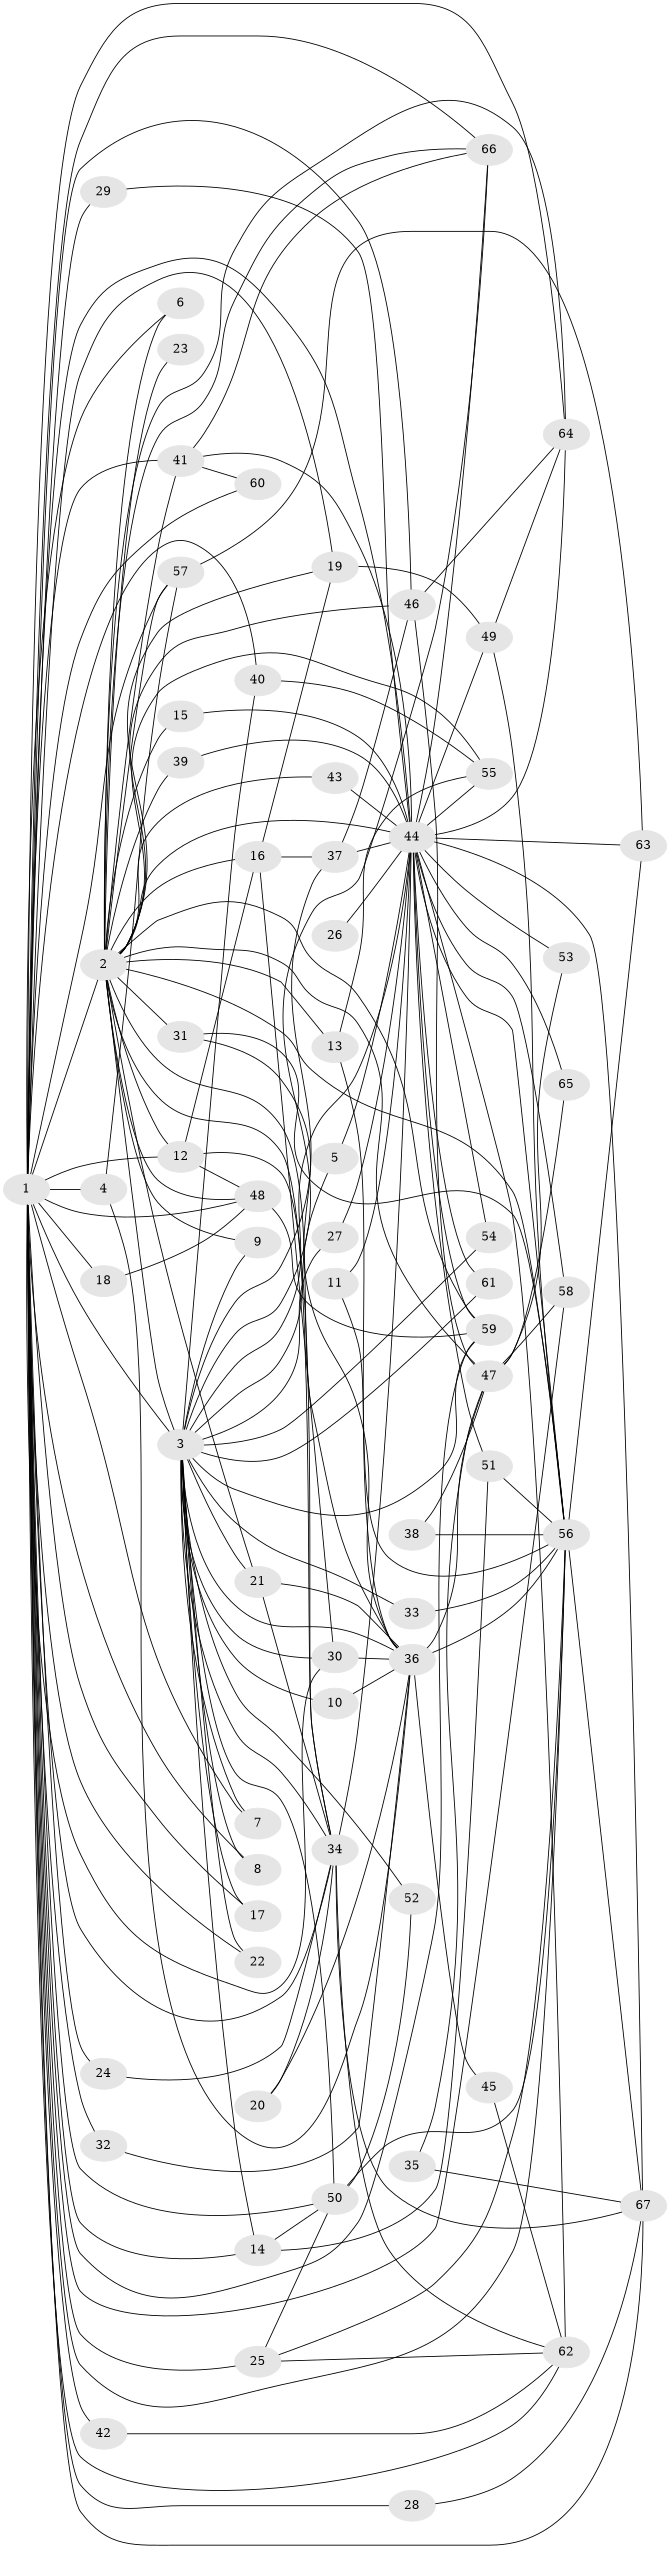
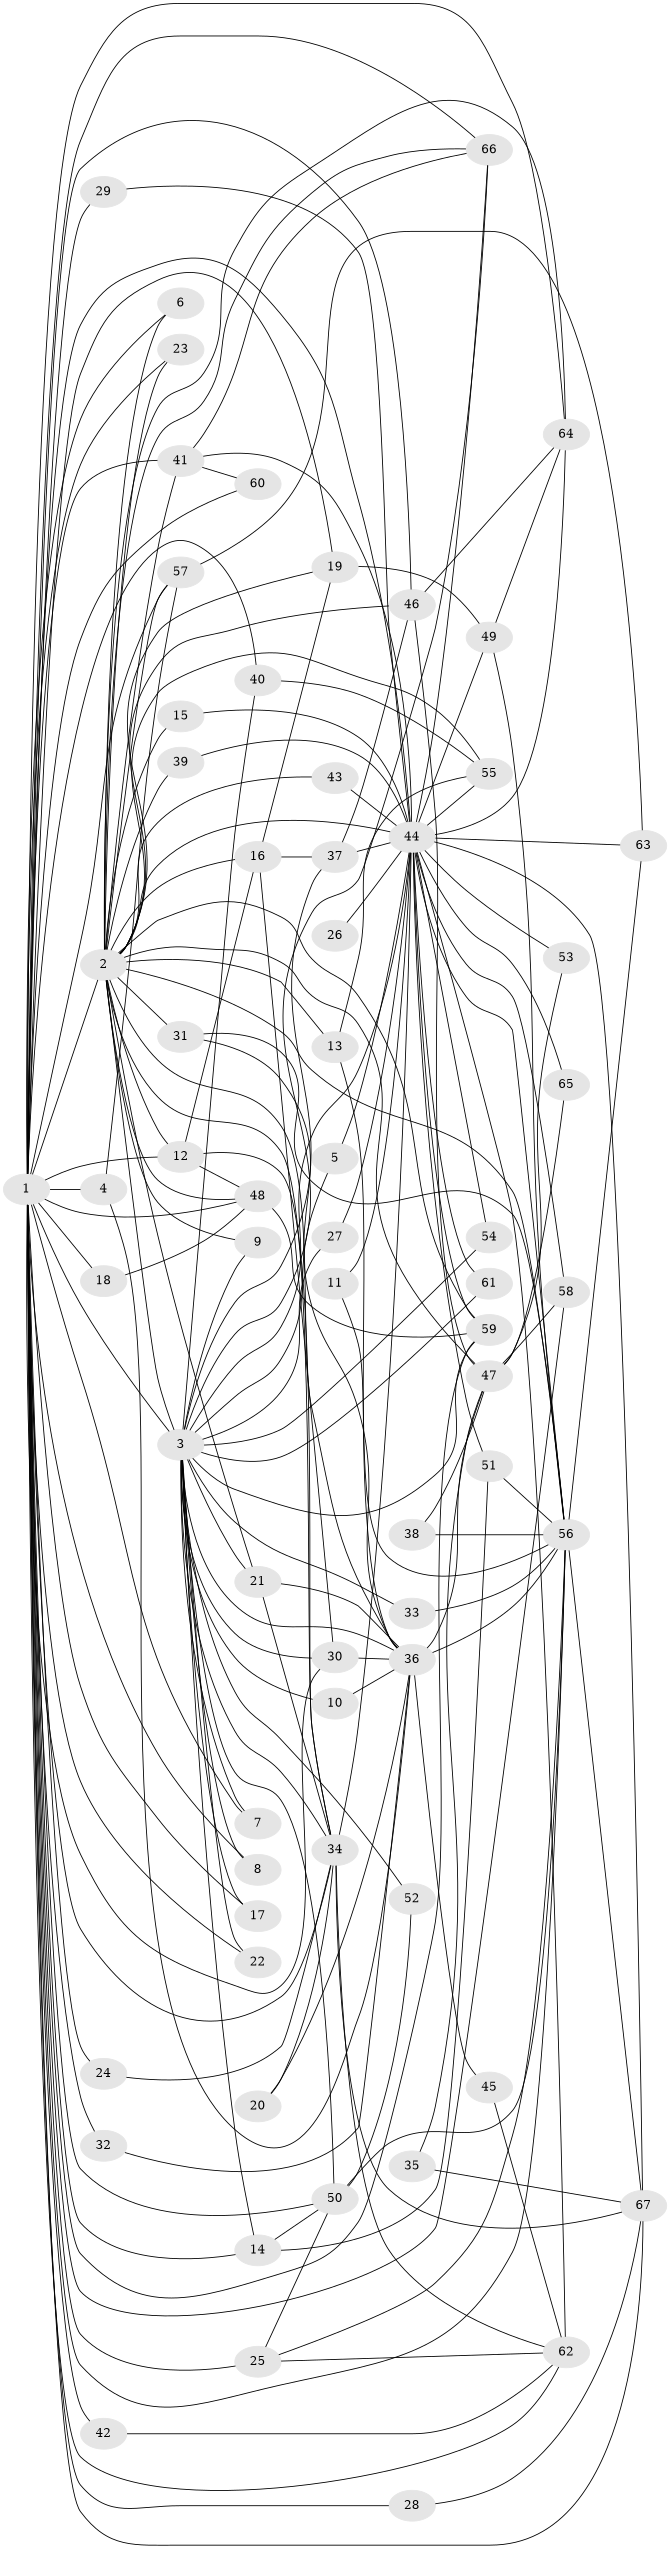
edge "23" -- "1": added
